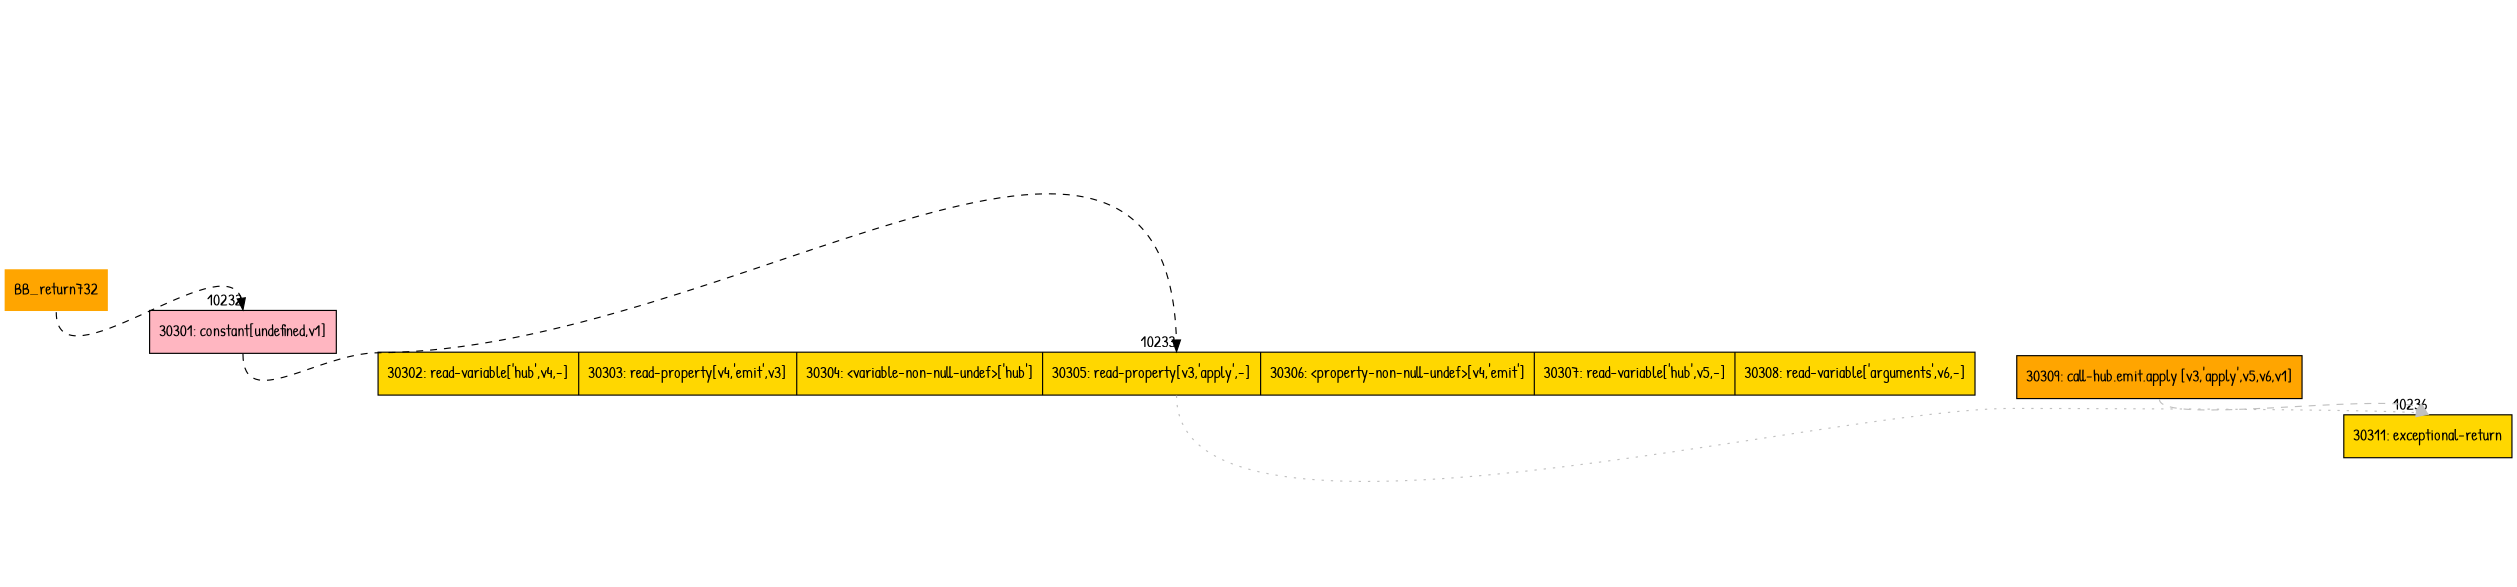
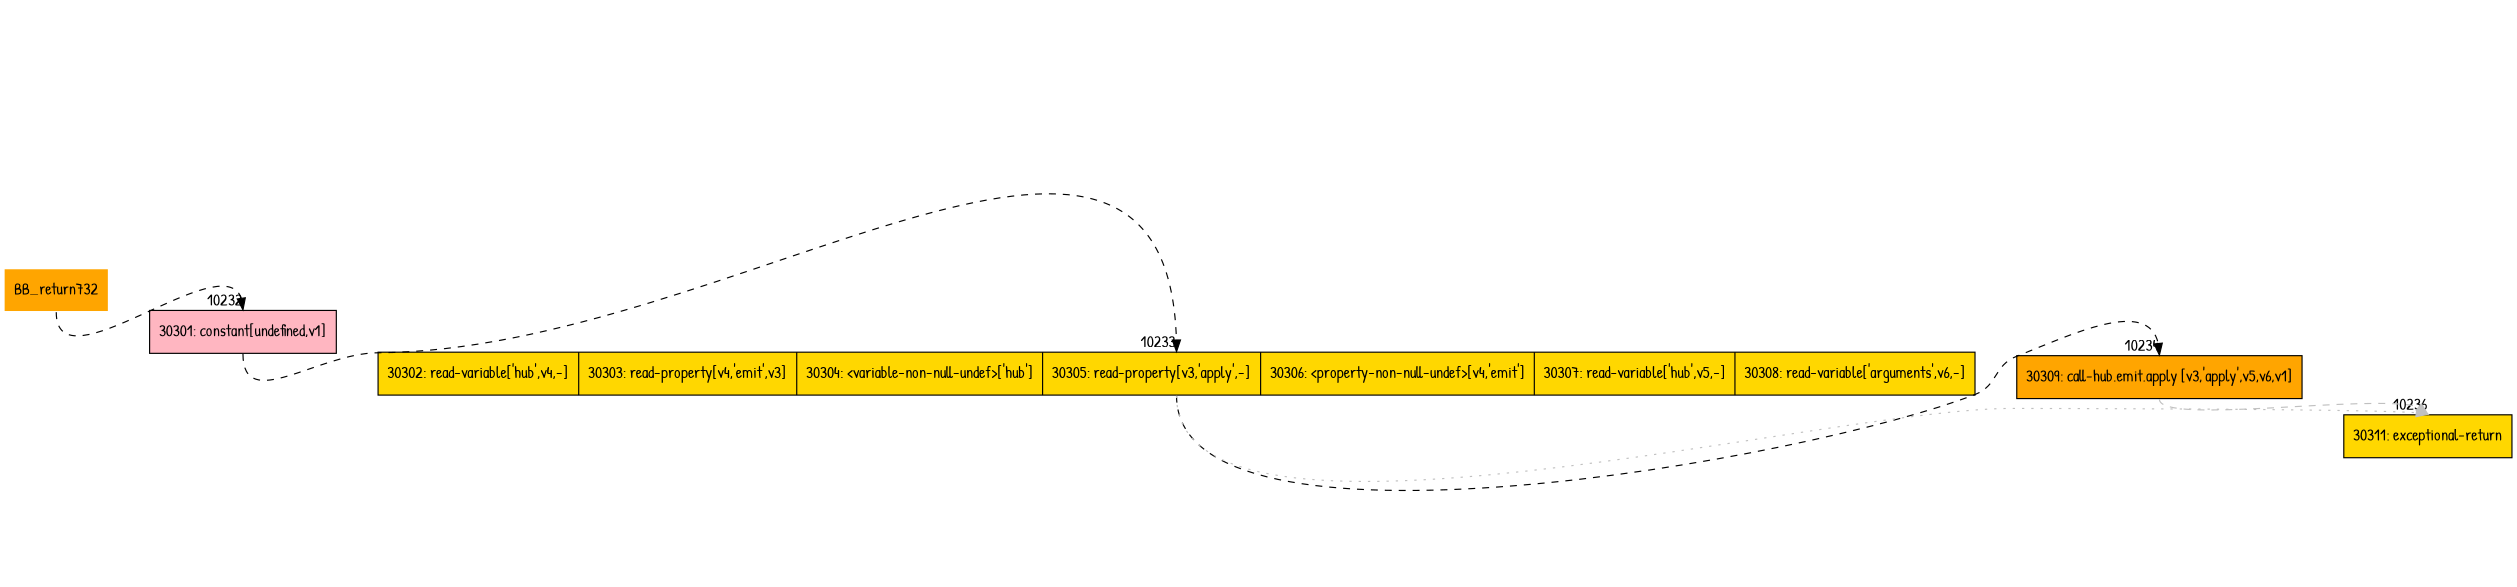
edge "30302: read-variable['hub',v4,-]" -> "30309: call-hub.emit.apply [v3,'apply',v5,v6,v1]": added
